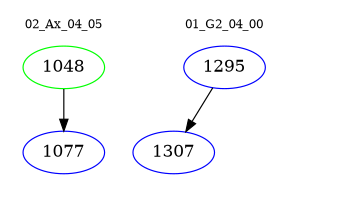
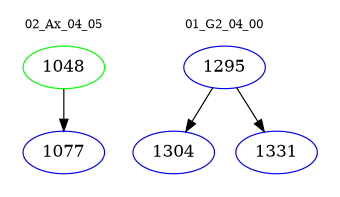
node "1307": label "1307" -> "1304"
node "1331": added
